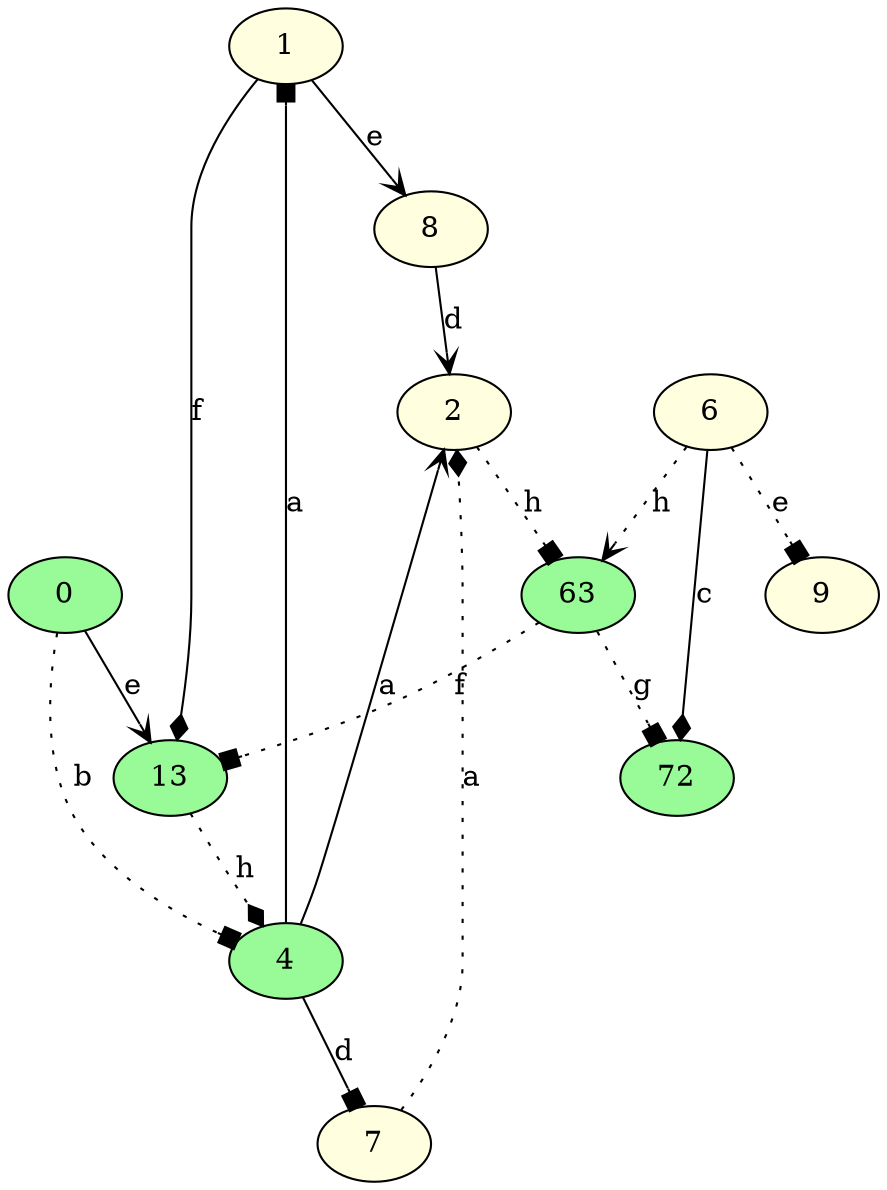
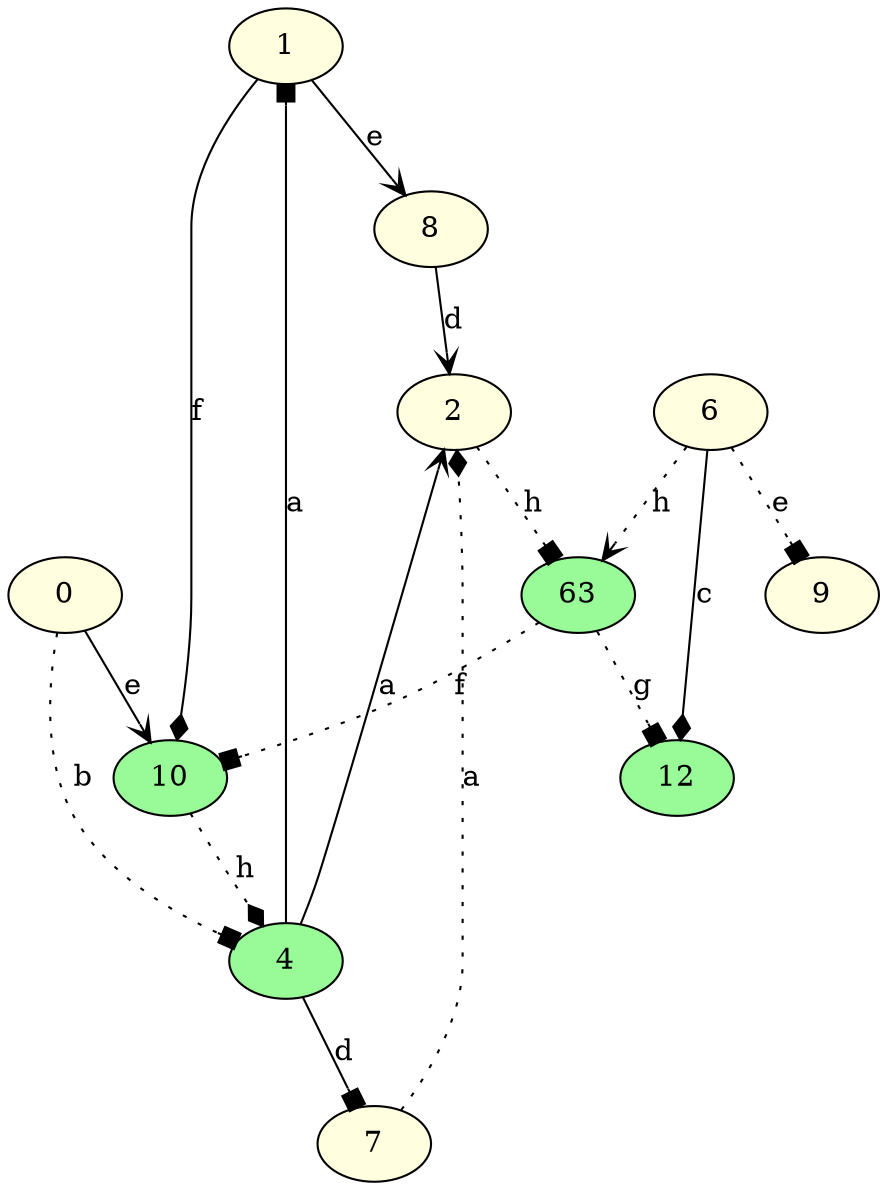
node "0": fillcolor palegreen -> lightyellow
node "13": label "13" -> "10"
node "72": label "72" -> "12"
